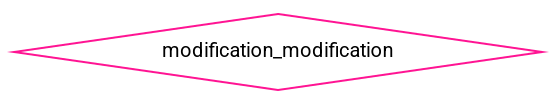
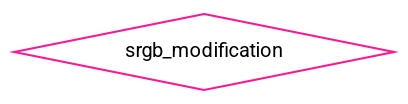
node "modification_modification": label "modification_modification" -> "srgb_modification"
